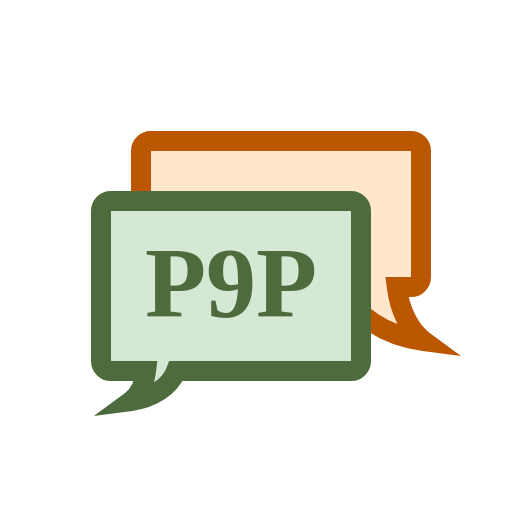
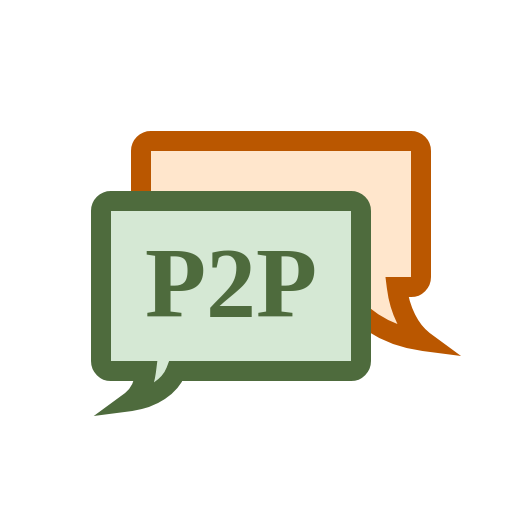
node "P9P": label "P9P" -> "P2P"
